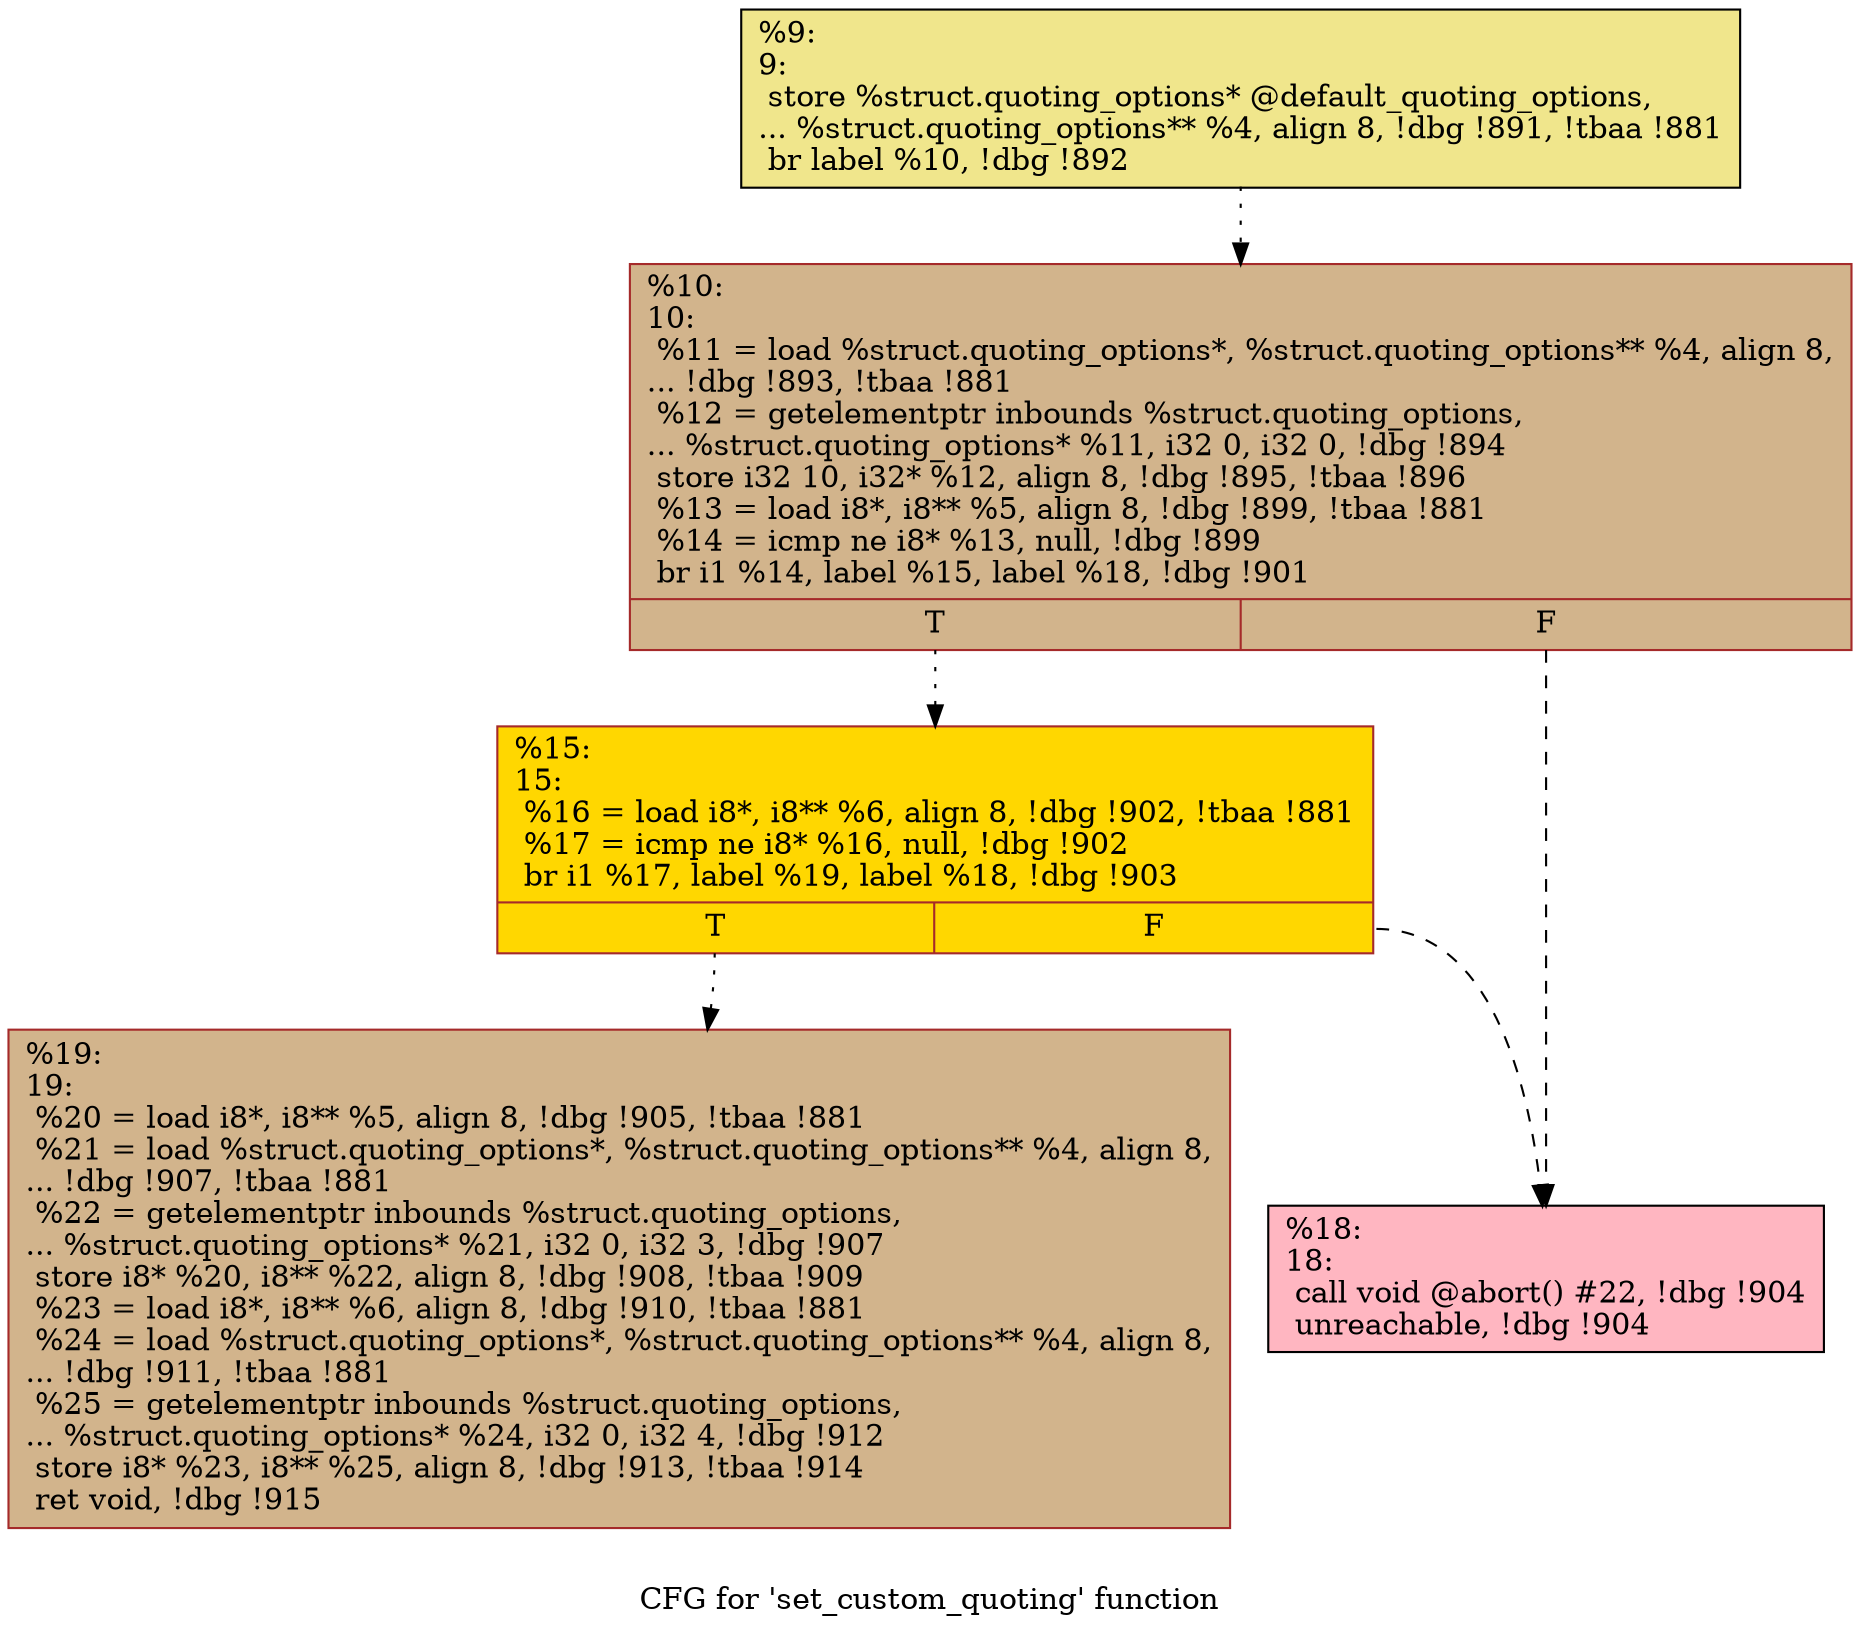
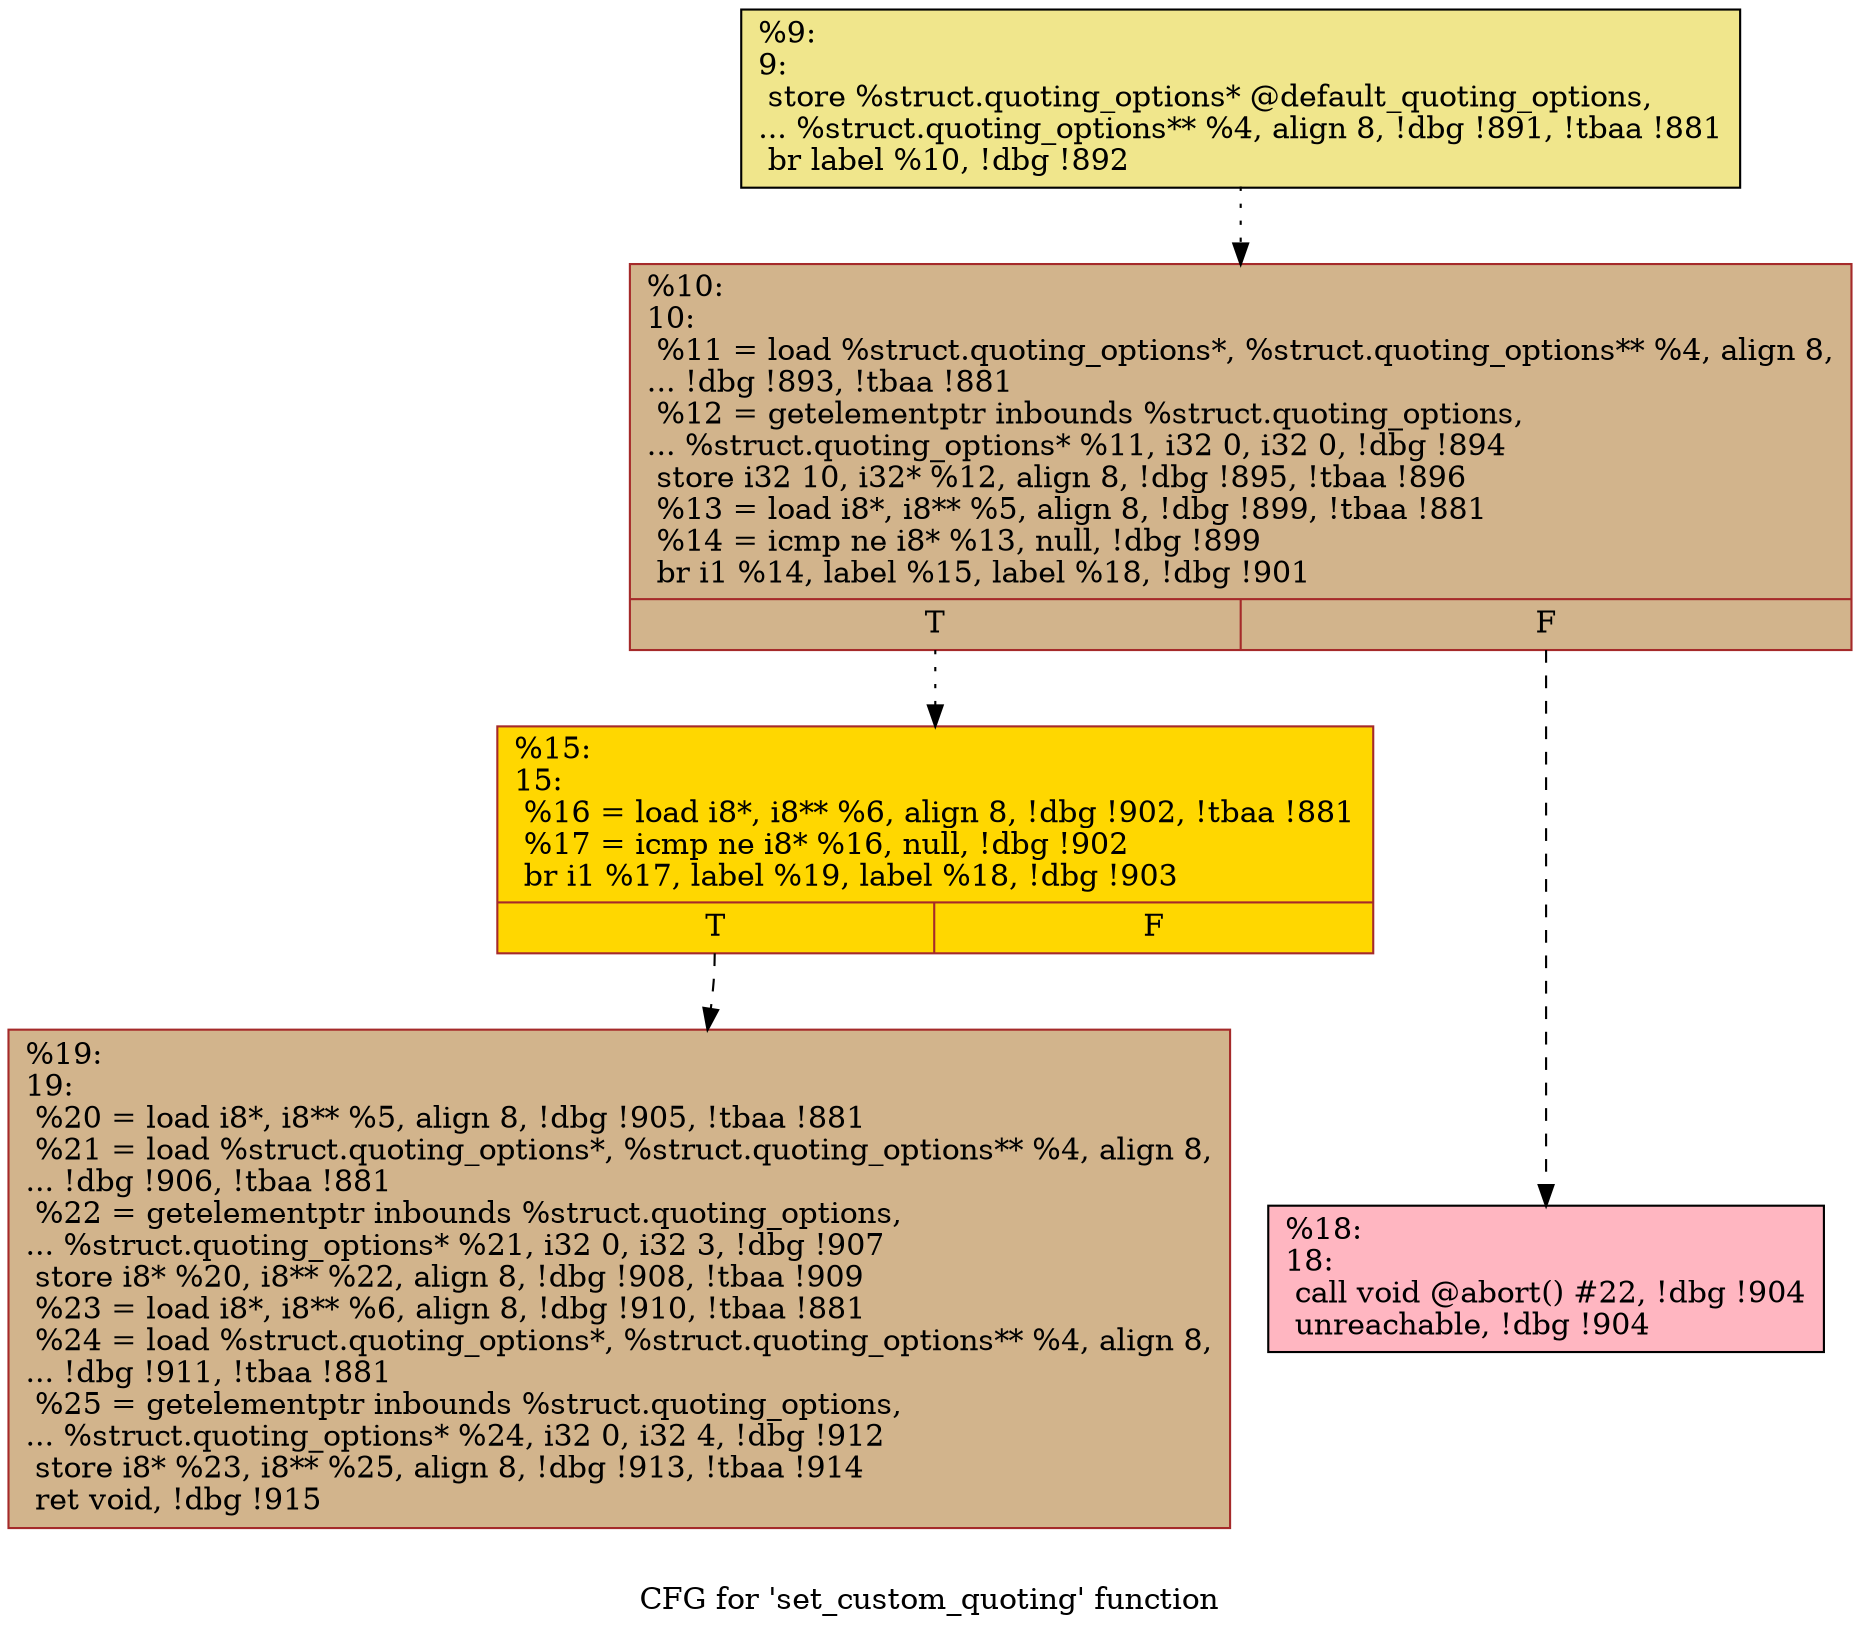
edge "%15:" -> "%19:": style dotted -> dashed
edge "%15:" -> "%18:": removed
node "%19:": text "... !dbg !907, !tbaa !881" -> "... !dbg !906, !tbaa !881"
